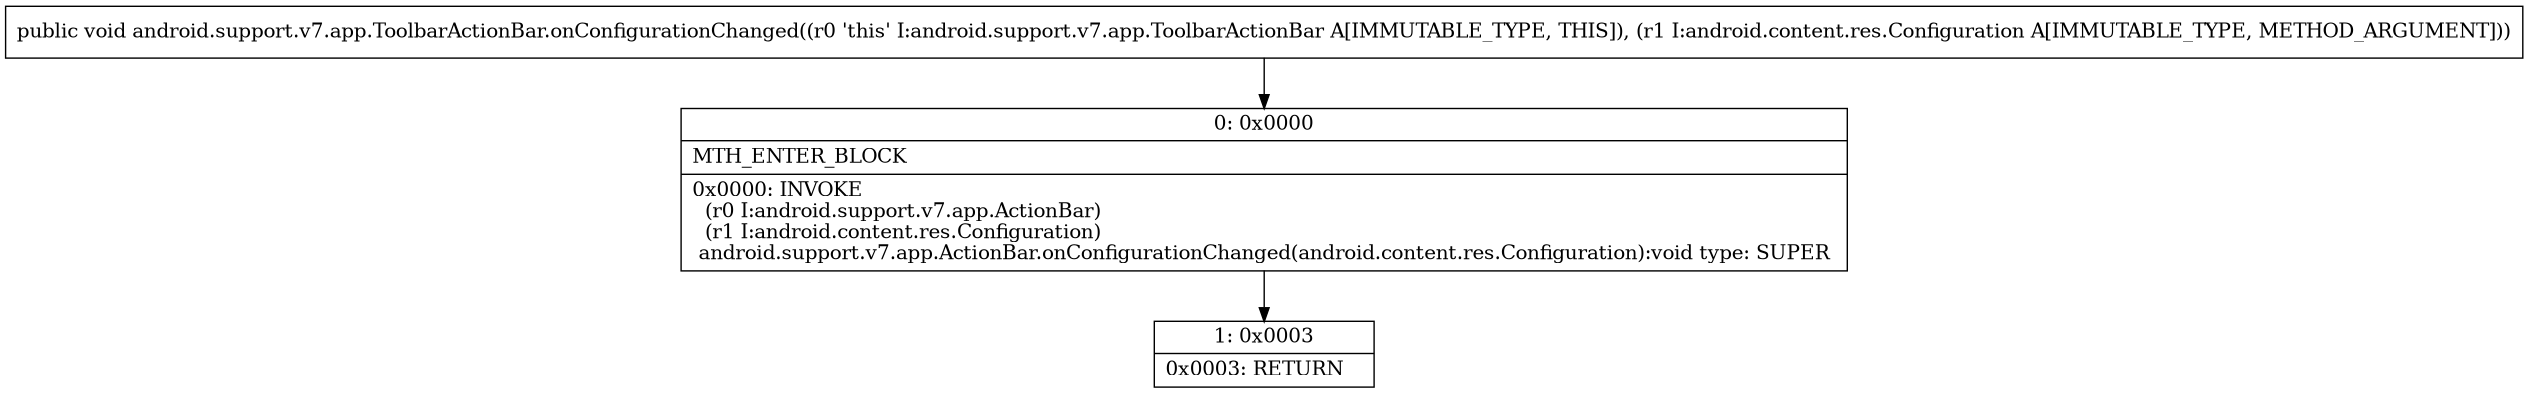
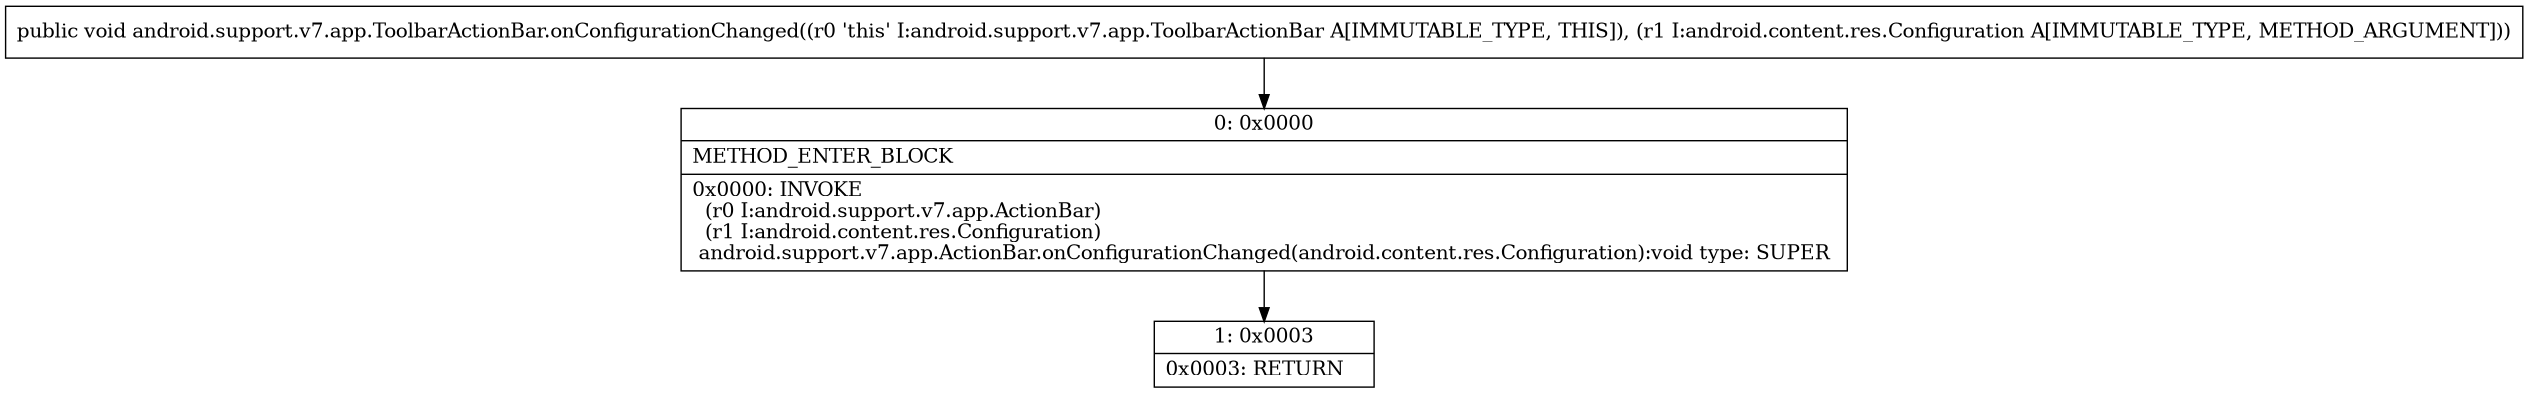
node "0: 0x0000": text "MTH_ENTER_BLOCK" -> "METHOD_ENTER_BLOCK"
